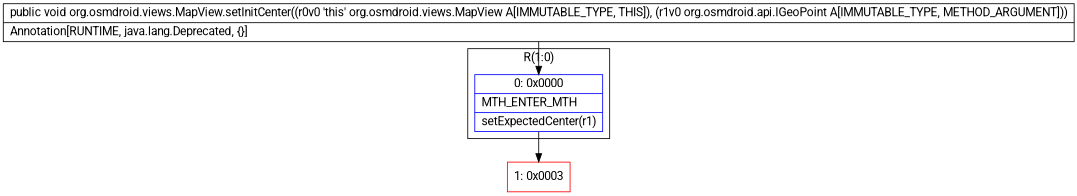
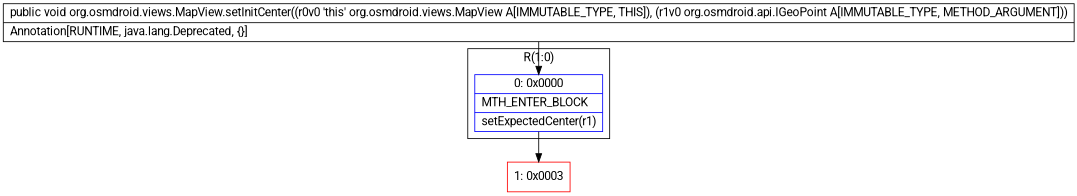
node "0: 0x0000": text "MTH_ENTER_MTH" -> "MTH_ENTER_BLOCK"
